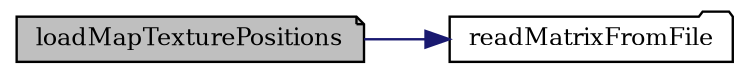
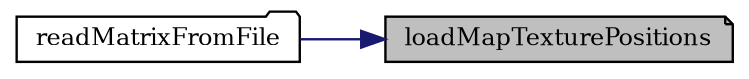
edge "loadMapTexturePositions" -> "readMatrixFromFile": reversed
